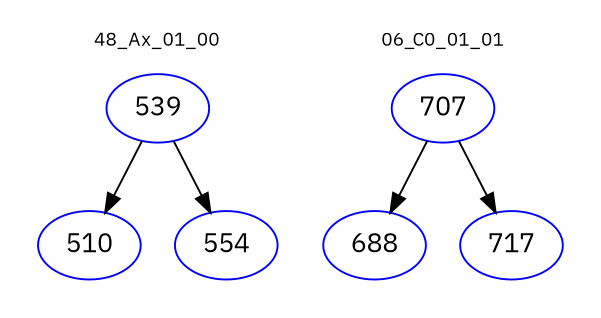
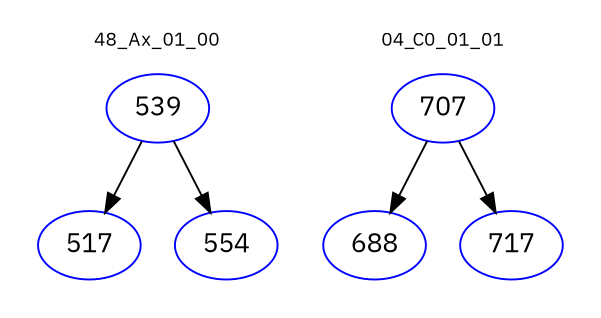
cluster "06_C0_01_01": label "06_C0_01_01" -> "04_C0_01_01"
node "510": label "510" -> "517"
